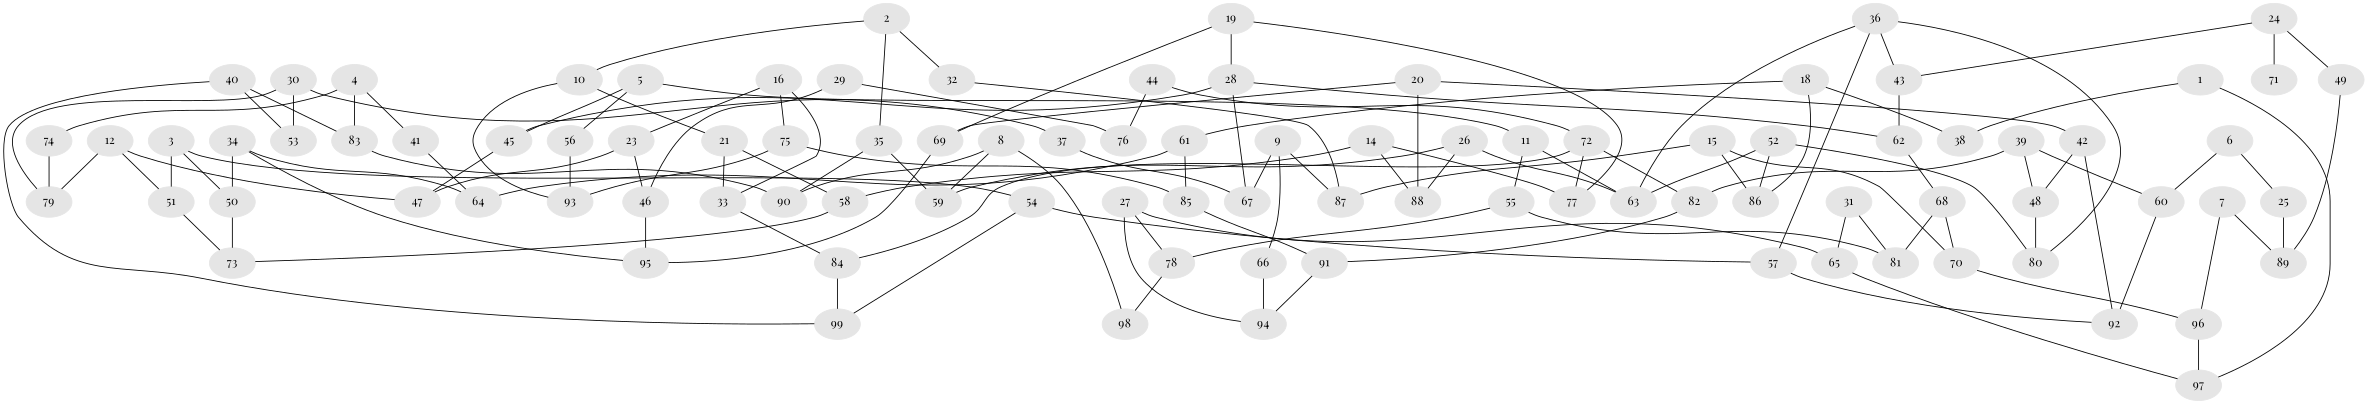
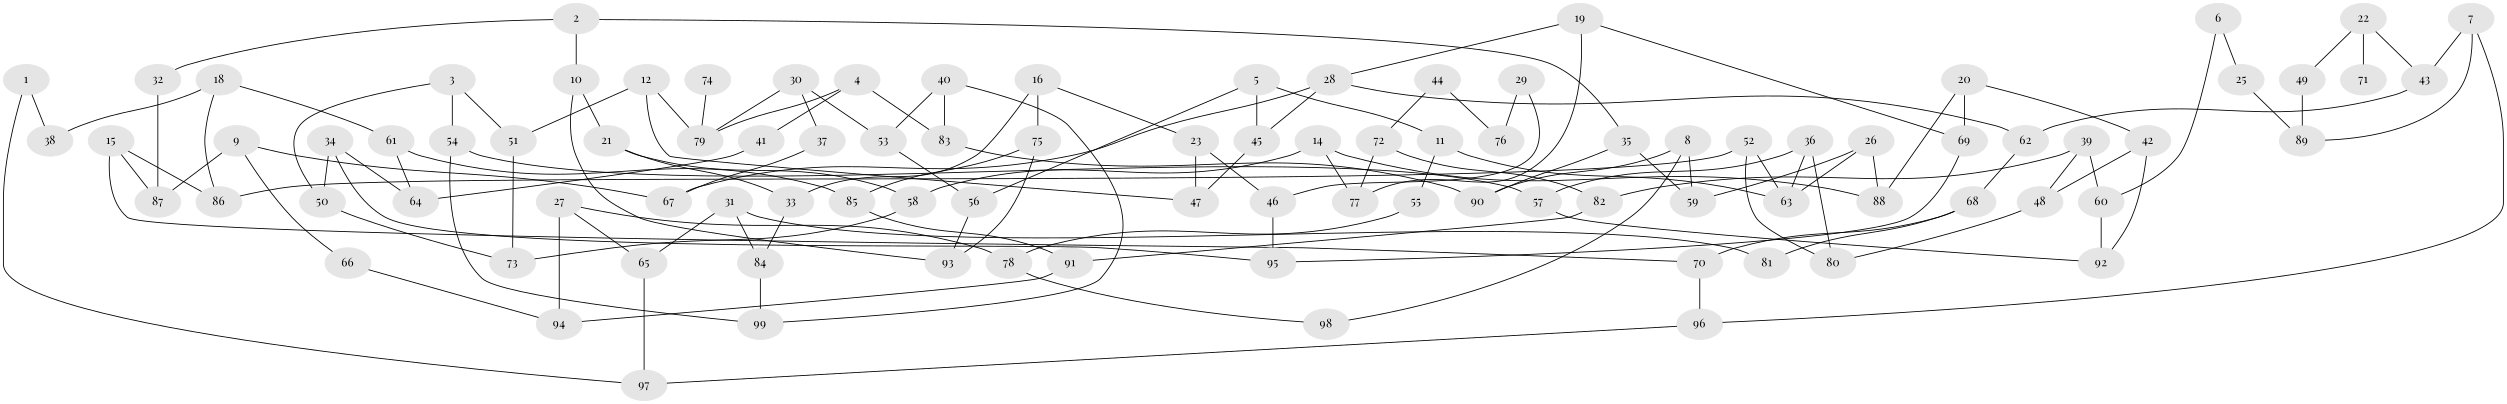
node "24": label "24" -> "22"
edge "36" -- "43": now "7" -- "43"
edge "4" -- "74": now "4" -- "79"
edge "53" -- "56": added
edge "72" -- "84": now "31" -- "84"
edge "55" -- "81": removed
